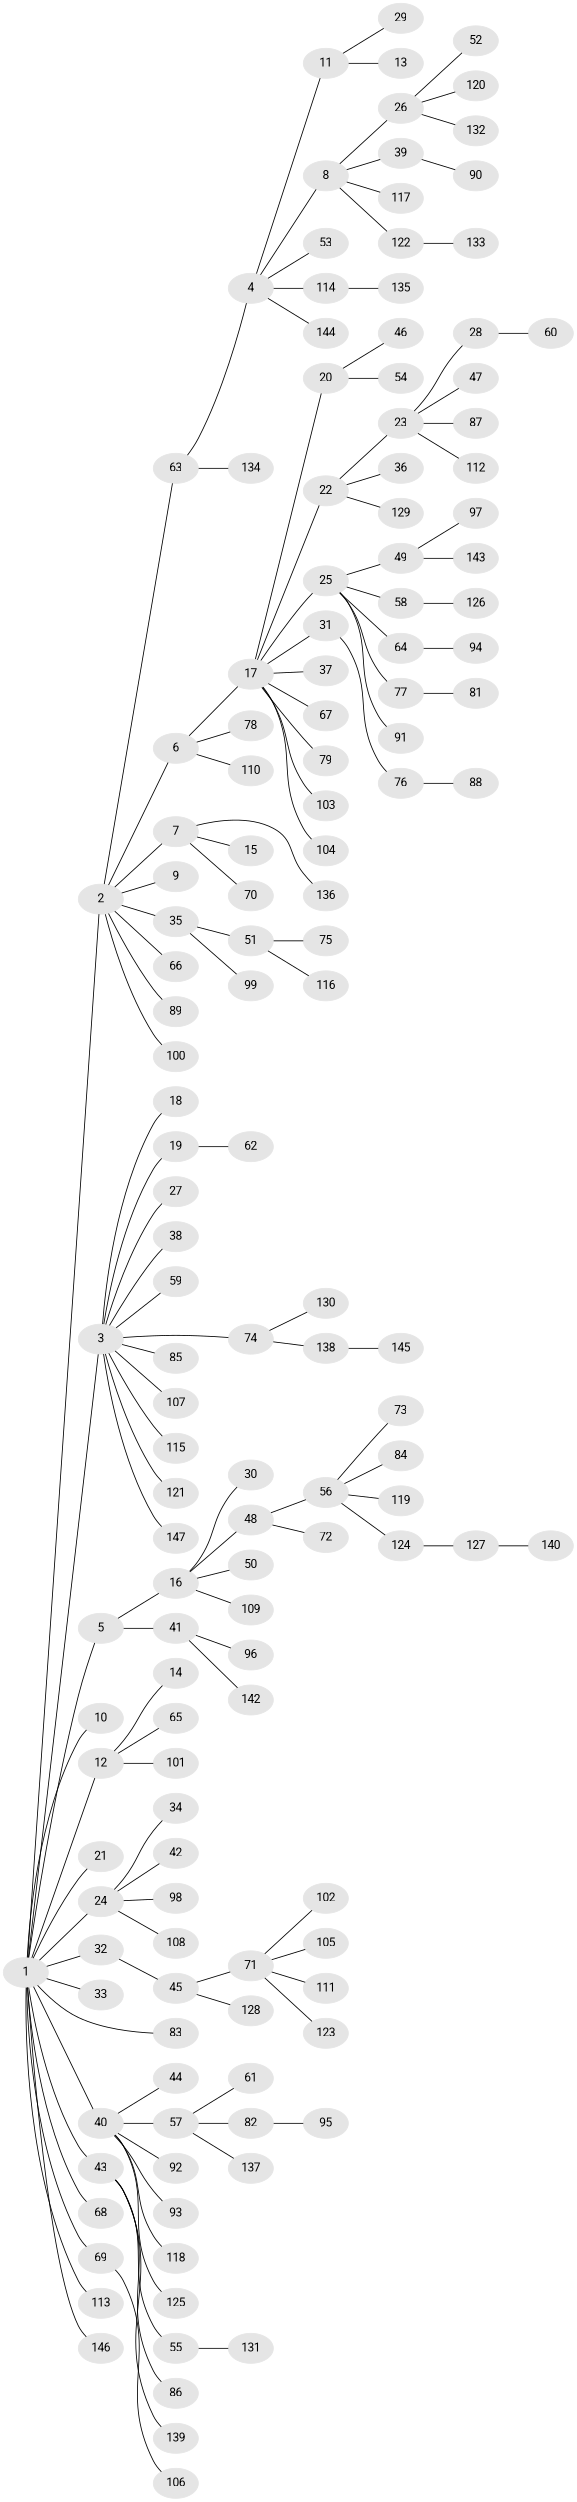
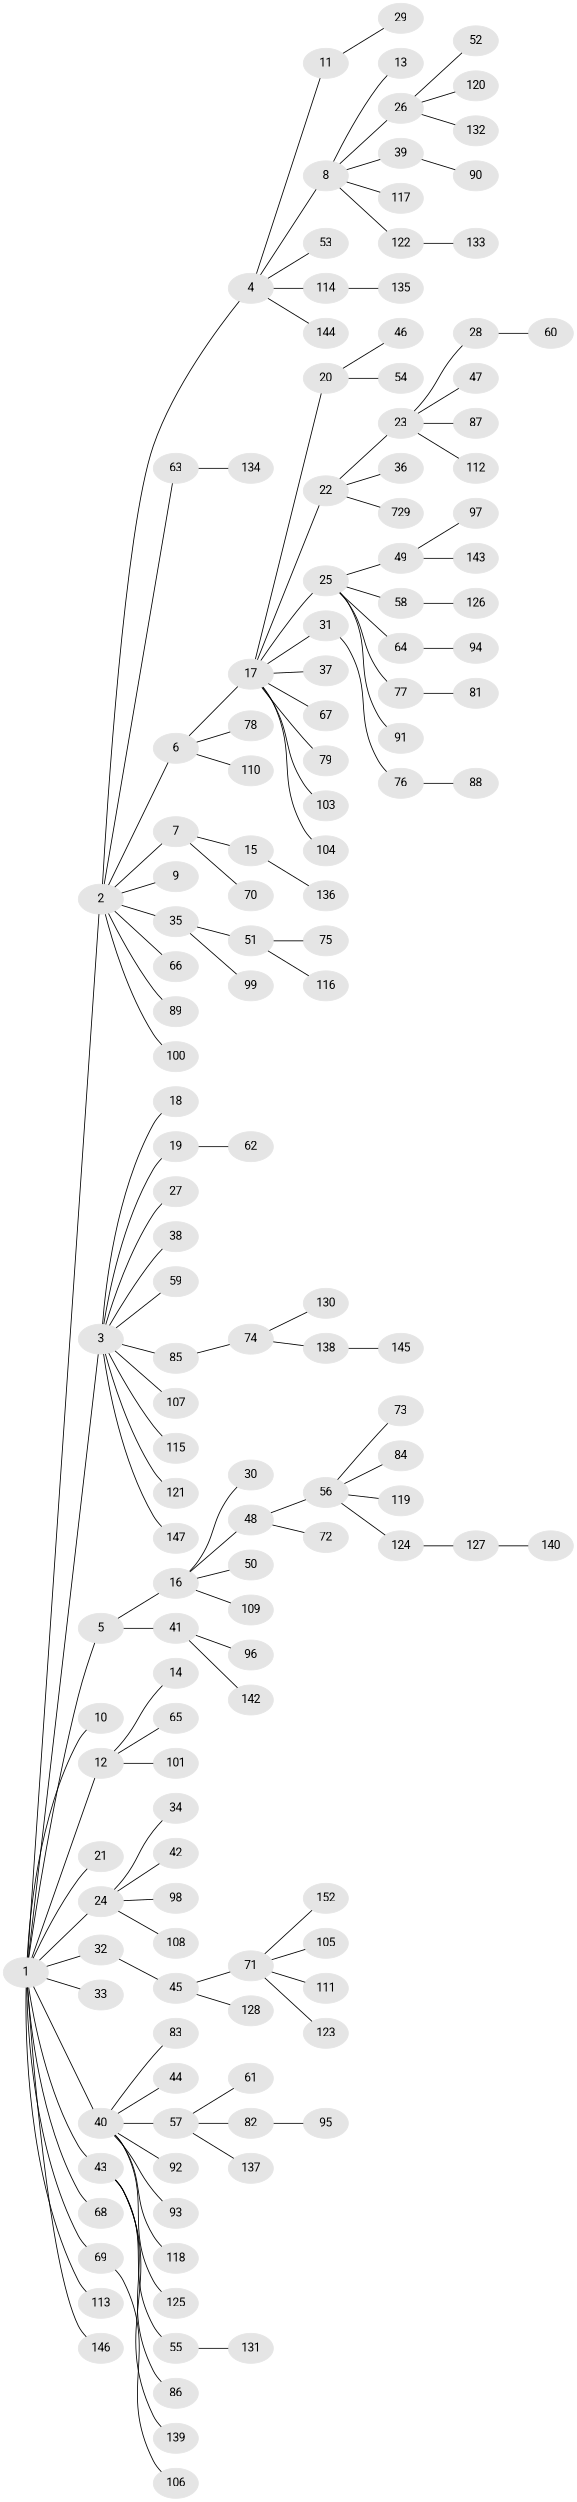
edge "11" -- "13": now "8" -- "13"
edge "4" -- "63": now "4" -- "2"
node "129": label "129" -> "729"
edge "7" -- "136": now "15" -- "136"
edge "3" -- "74": now "85" -- "74"
node "102": label "102" -> "152"
edge "1" -- "83": now "40" -- "83"
